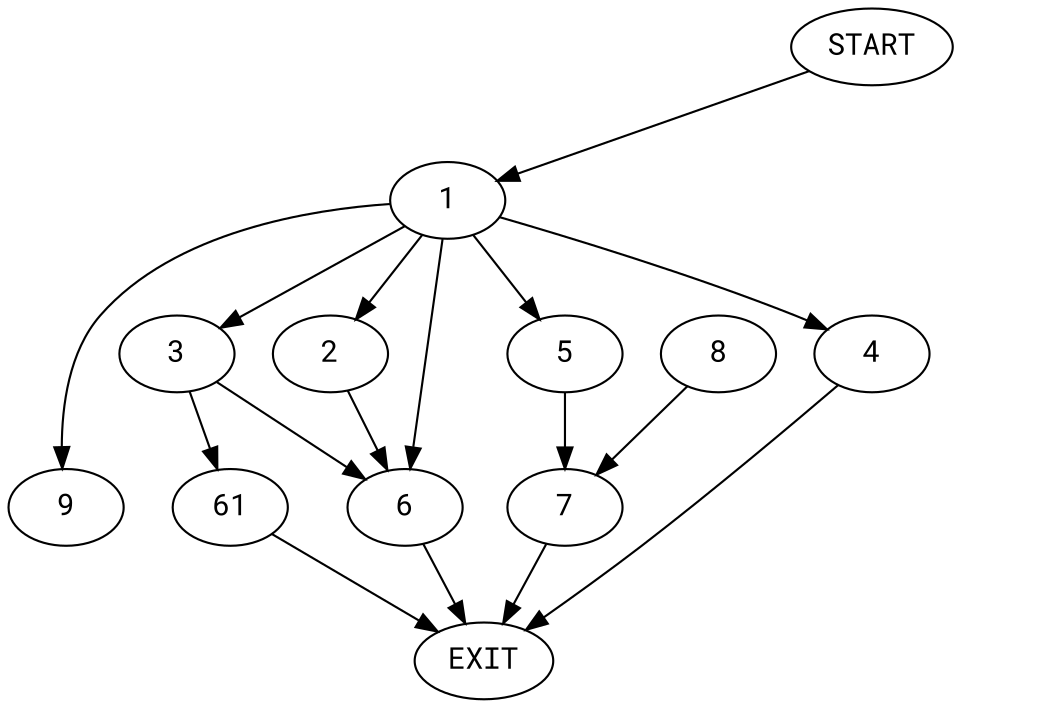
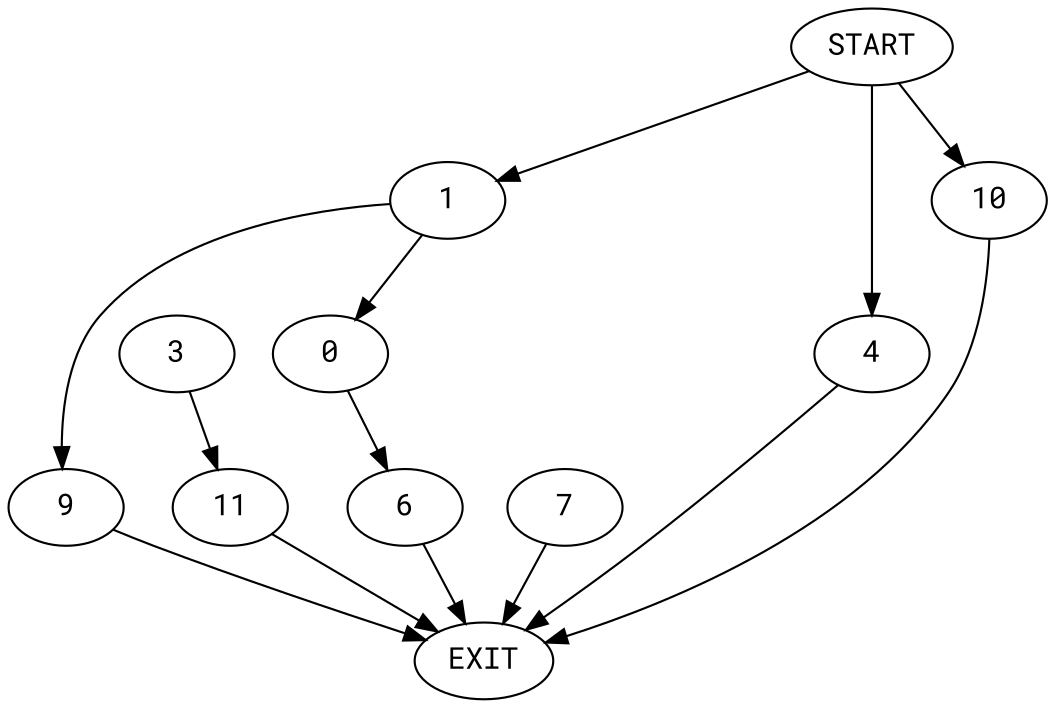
node "10": added
edge "1" -> "4": now "START" -> "4"
edge "1" -> "3": removed
edge "1" -> "6": removed
node "2": label "2" -> "0"
node "5": removed
node "8": removed
edge "3" -> "6": removed
node "61": label "61" -> "11"
edge "9" -> "EXIT": added
